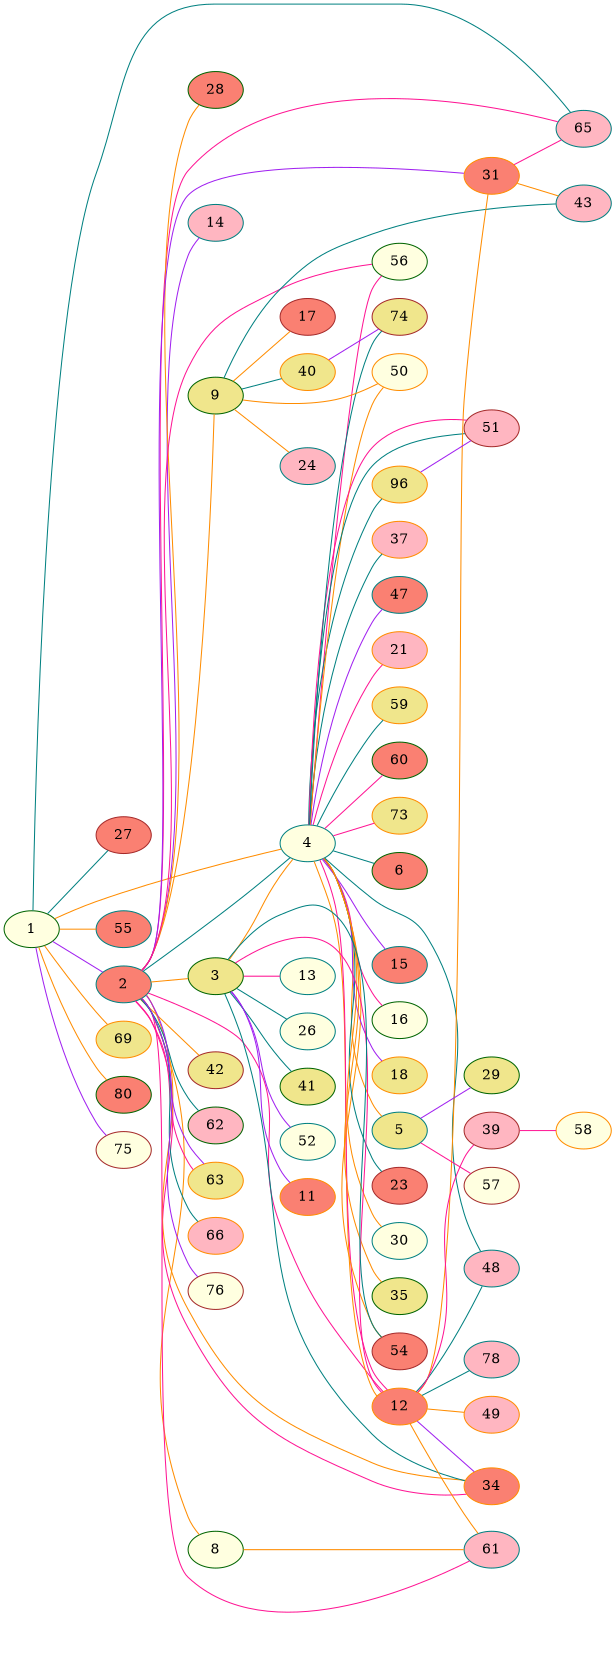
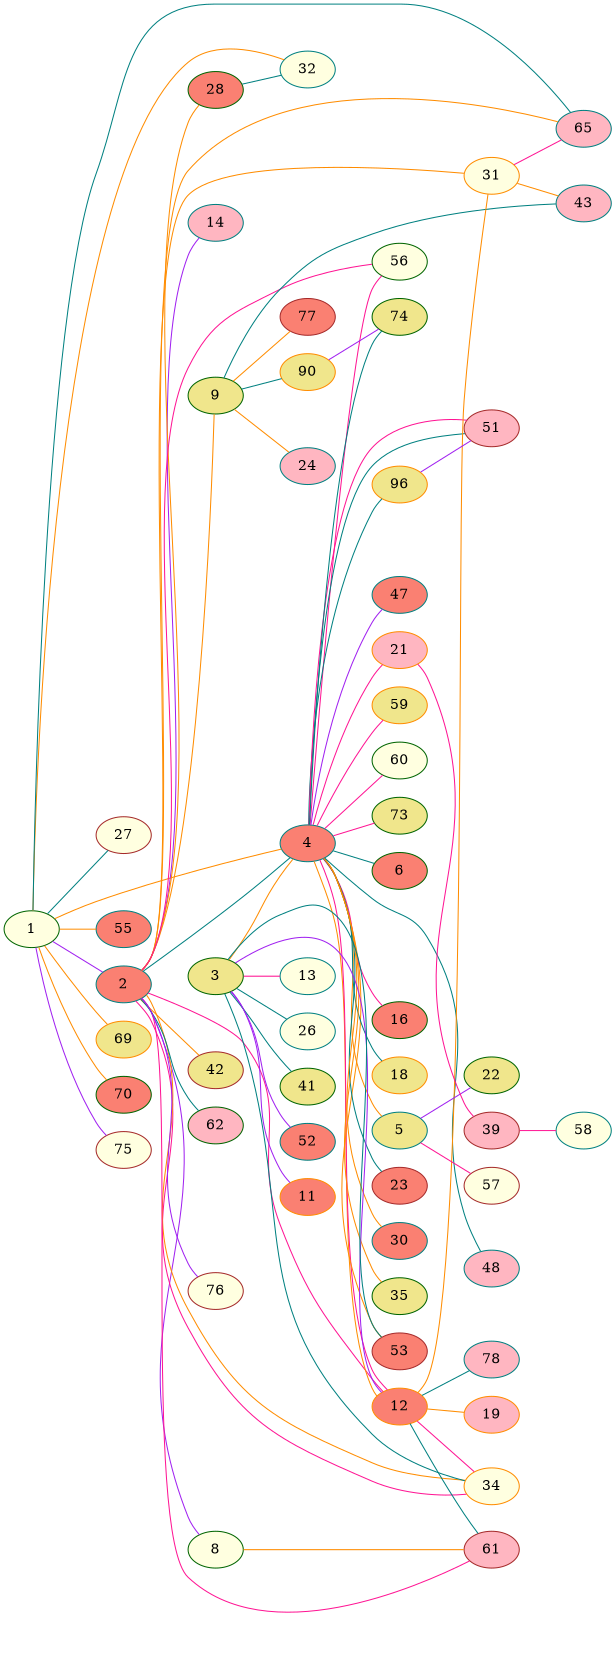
node "32": added
node "31": fillcolor salmon -> lightyellow
edge "65" -- "2": color deeppink -> darkorange
edge "31" -- "2": color purple -> darkorange
node "17": label "17" -> "77"
node "74": color brown -> darkgreen
node "40": label "40" -> "90"
node "50": removed
node "37": removed
node "60": fillcolor salmon -> lightyellow
edge "59" -- "4": color teal -> deeppink
node "73": color darkorange -> darkgreen
node "27": fillcolor salmon -> lightyellow
node "4": fillcolor lightyellow -> salmon
edge "4" -- "18": color purple -> teal
node "15": removed
edge "3" -- "2": removed
node "16": fillcolor lightyellow -> salmon
node "29": label "29" -> "22"
node "80": label "80" -> "70"
edge "3" -- "12": color deeppink -> purple
node "58": color darkorange -> teal
node "52": fillcolor lightyellow -> salmon
node "63": removed
node "66": removed
node "30": fillcolor lightyellow -> salmon
edge "2" -- "8": color darkorange -> purple
edge "39" -- "12": now "39" -- "21"
edge "48" -- "12": removed
node "54": label "54" -> "53"
node "49": label "49" -> "19"
edge "12" -- "34": color purple -> deeppink
edge "12" -- "61": color darkorange -> teal
node "34": fillcolor salmon -> lightyellow
node "61": color teal -> brown
